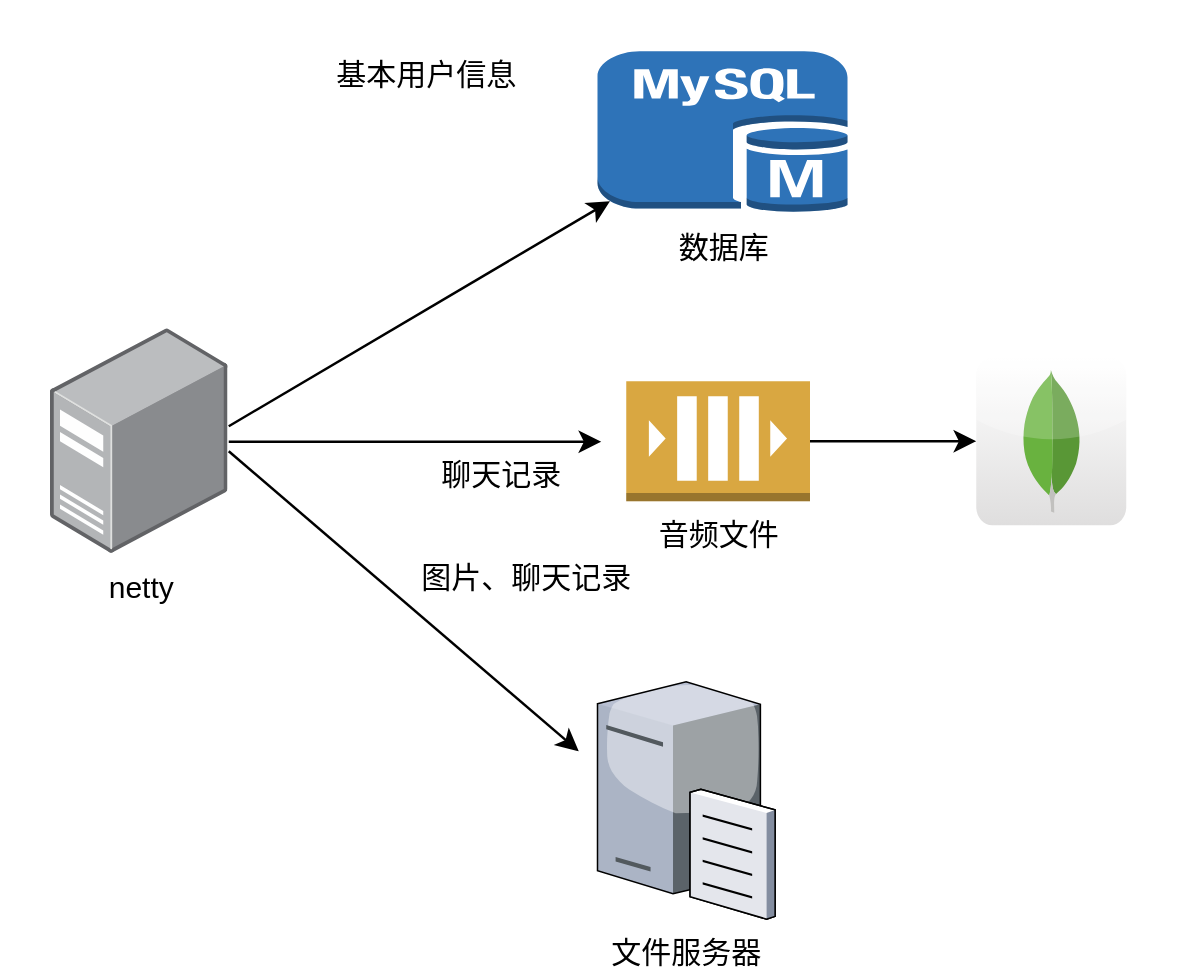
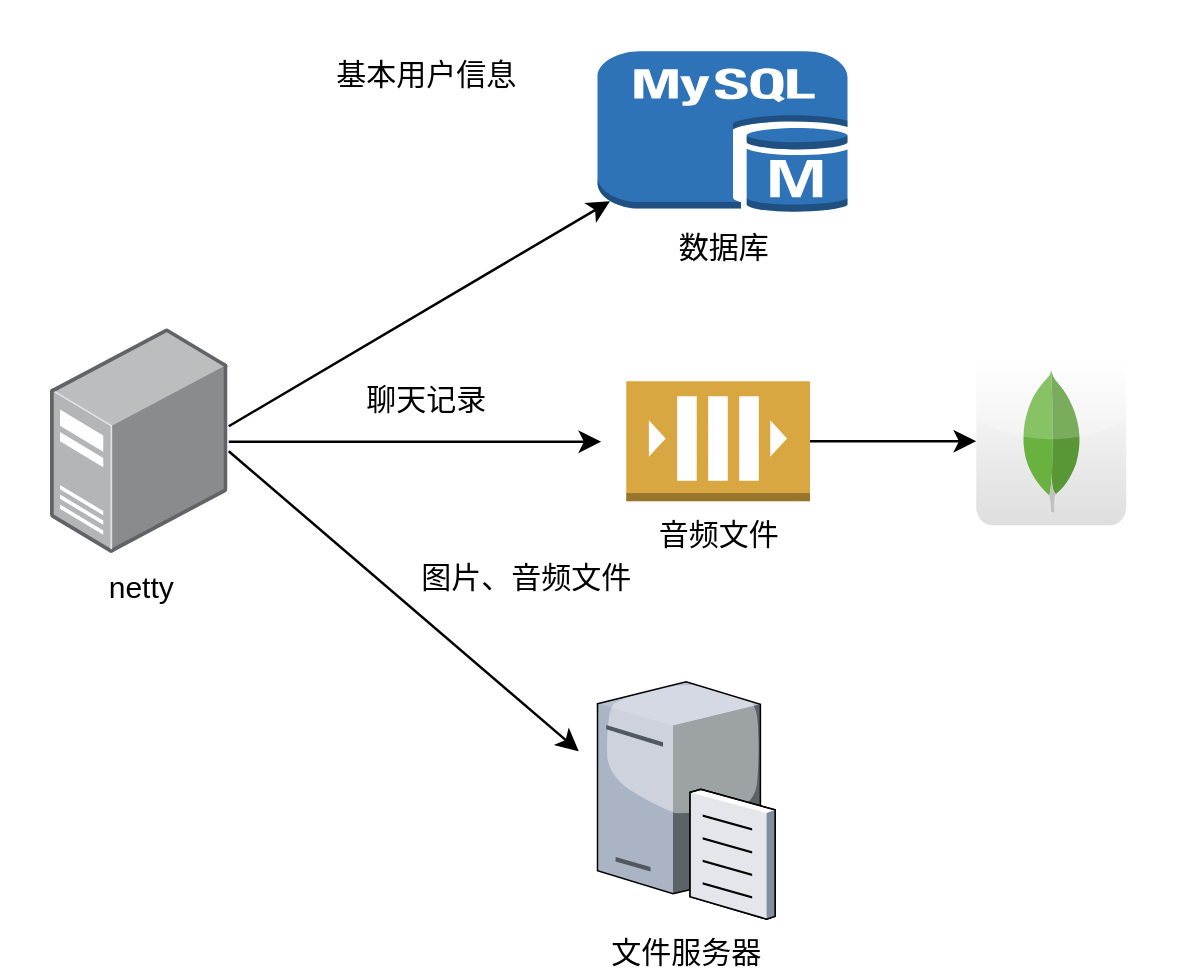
node "聊天记录": moved (501, 476) -> (426, 401)
node "图片、聊天记录": label "图片、聊天记录" -> "图片、音频文件"
